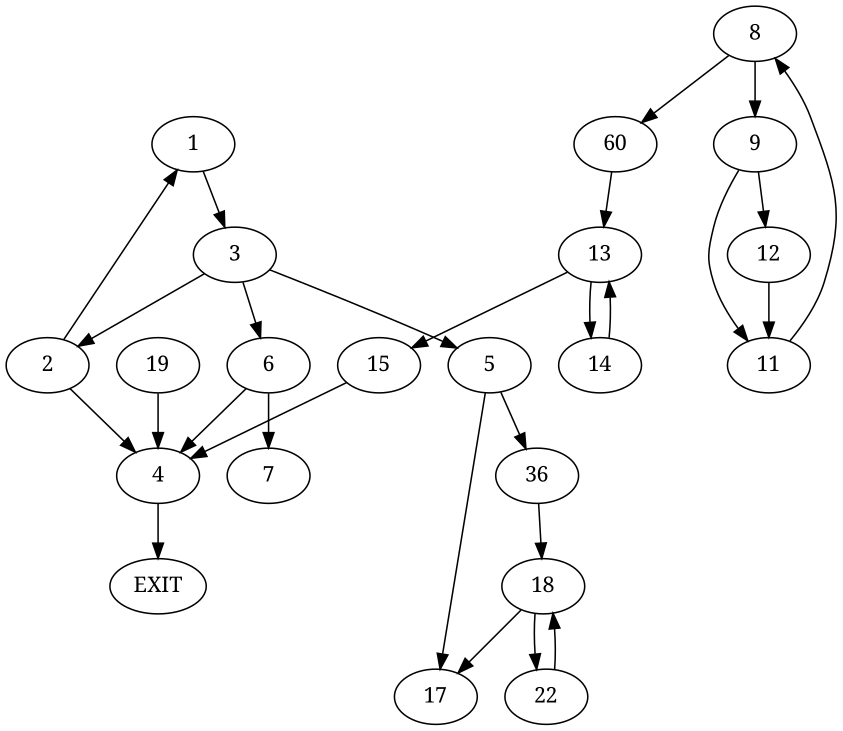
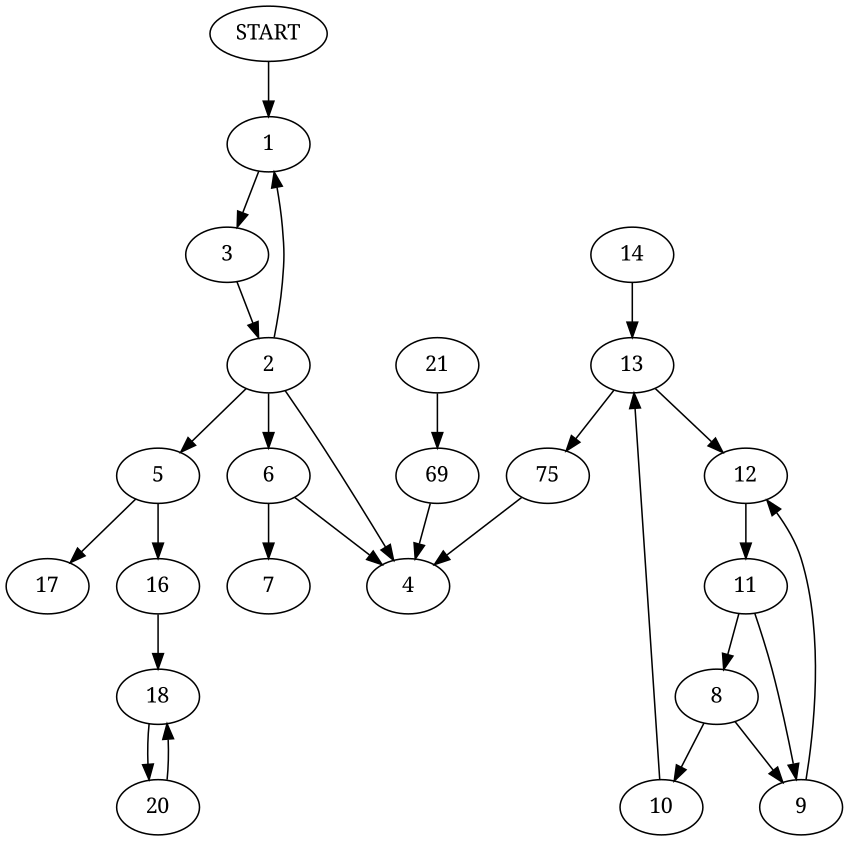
node "START": added
node "60": label "60" -> "10"
edge "9" -> "11": reversed
edge "13" -> "14": now "13" -> "12"
edge "3" -> "6": now "2" -> "6"
edge "3" -> "5": now "2" -> "5"
node "19": label "19" -> "69"
node "15": label "15" -> "75"
node "21": added
node "36": label "36" -> "16"
node "EXIT": removed
edge "18" -> "17": removed
node "22": label "22" -> "20"
